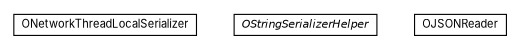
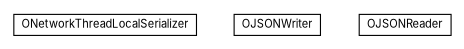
node "OJSONWriter": added
node "OStringSerializerHelper": removed
